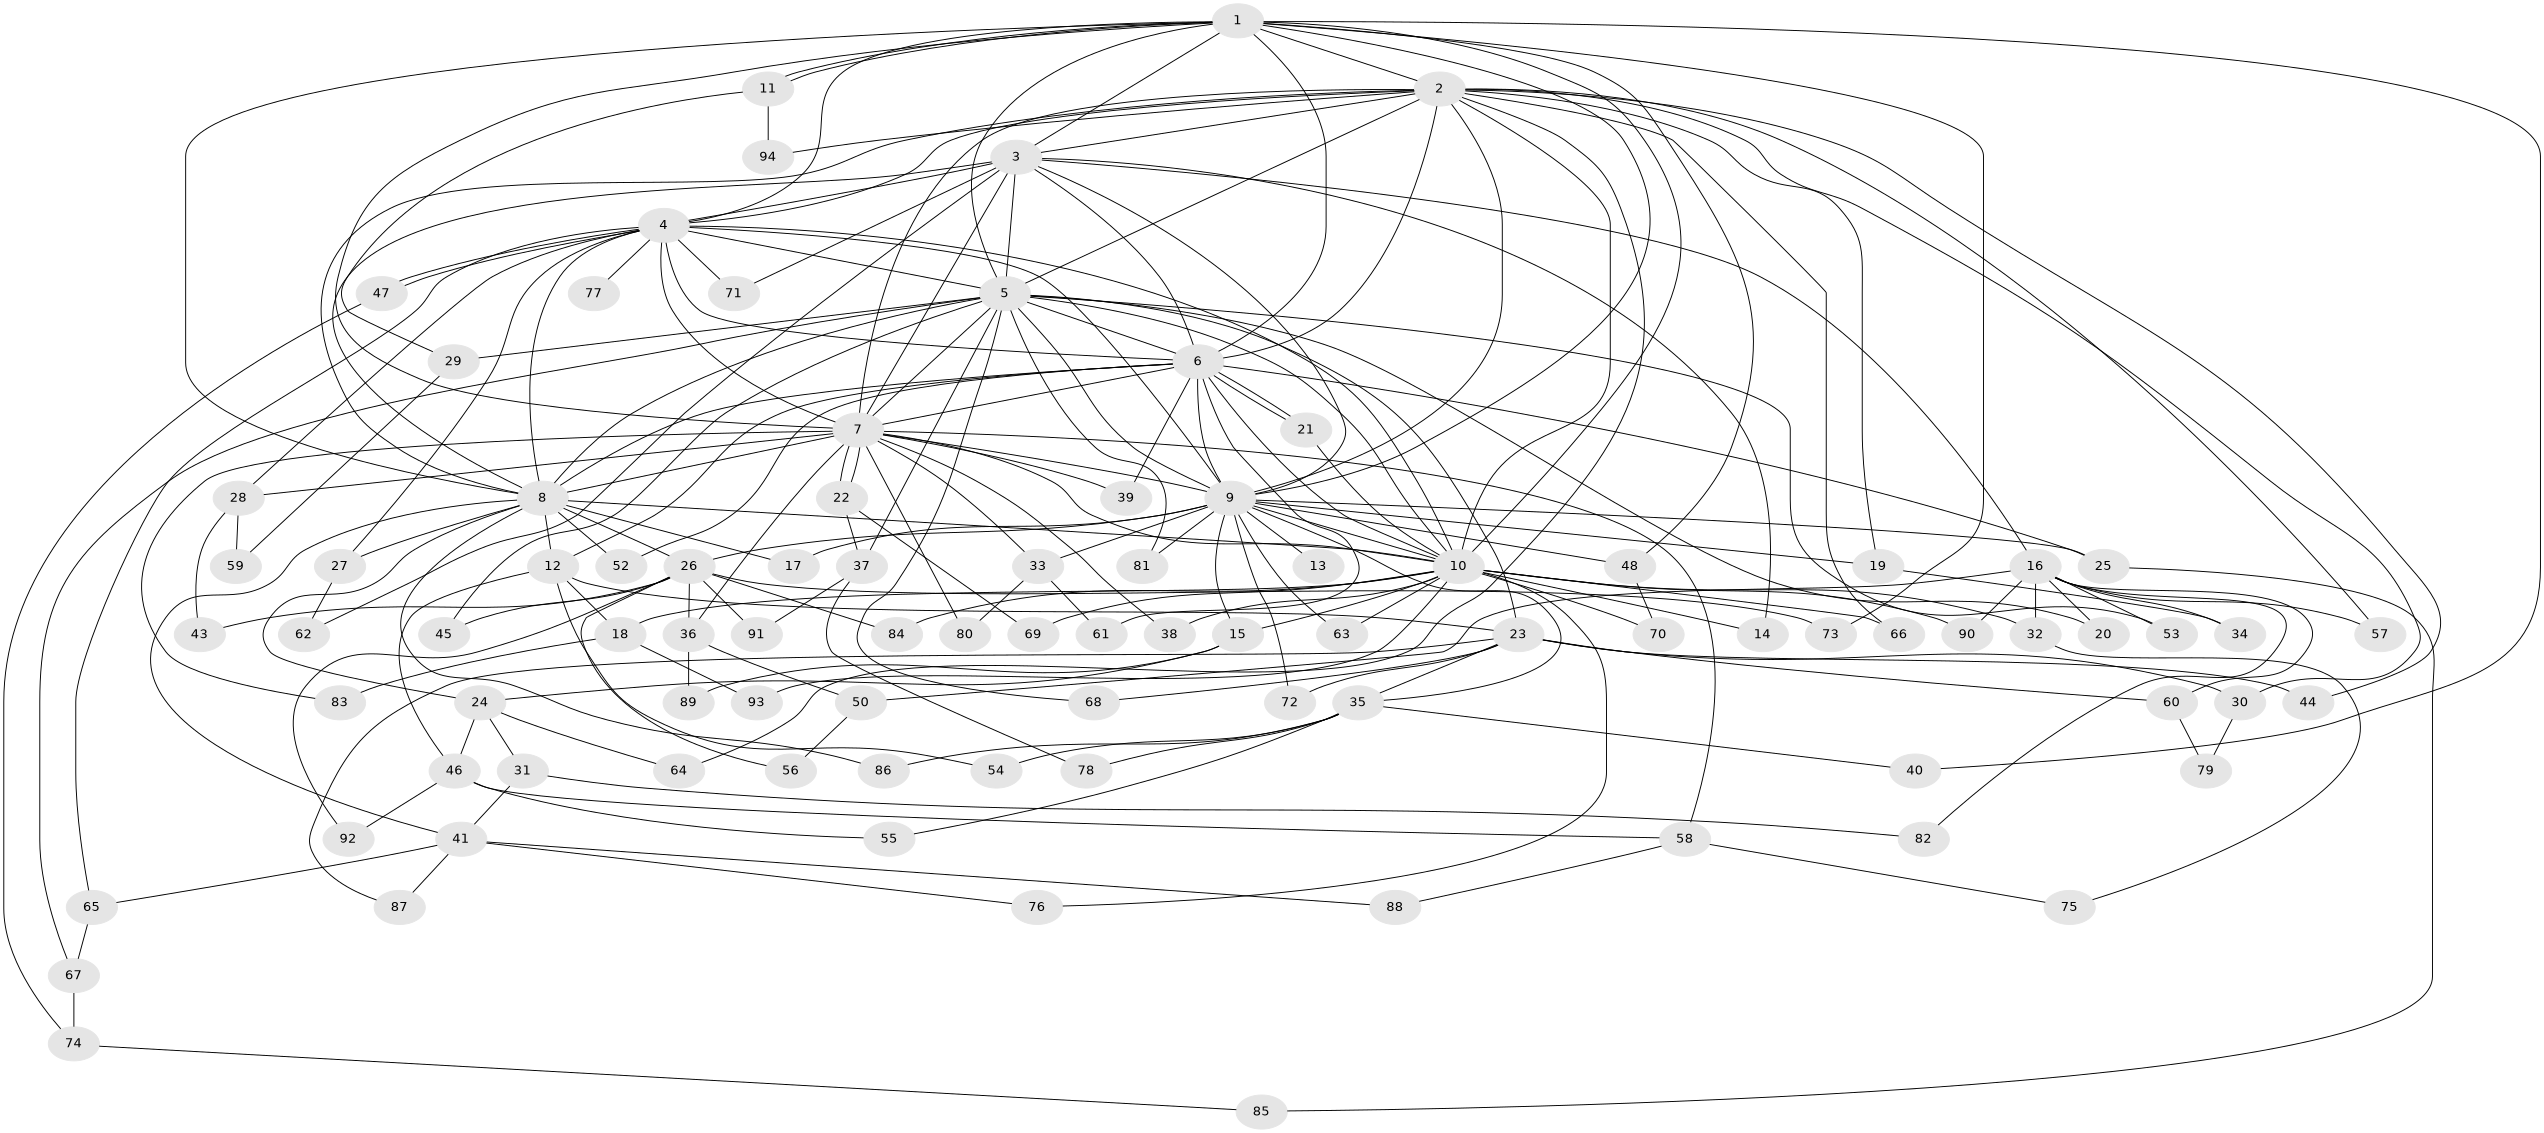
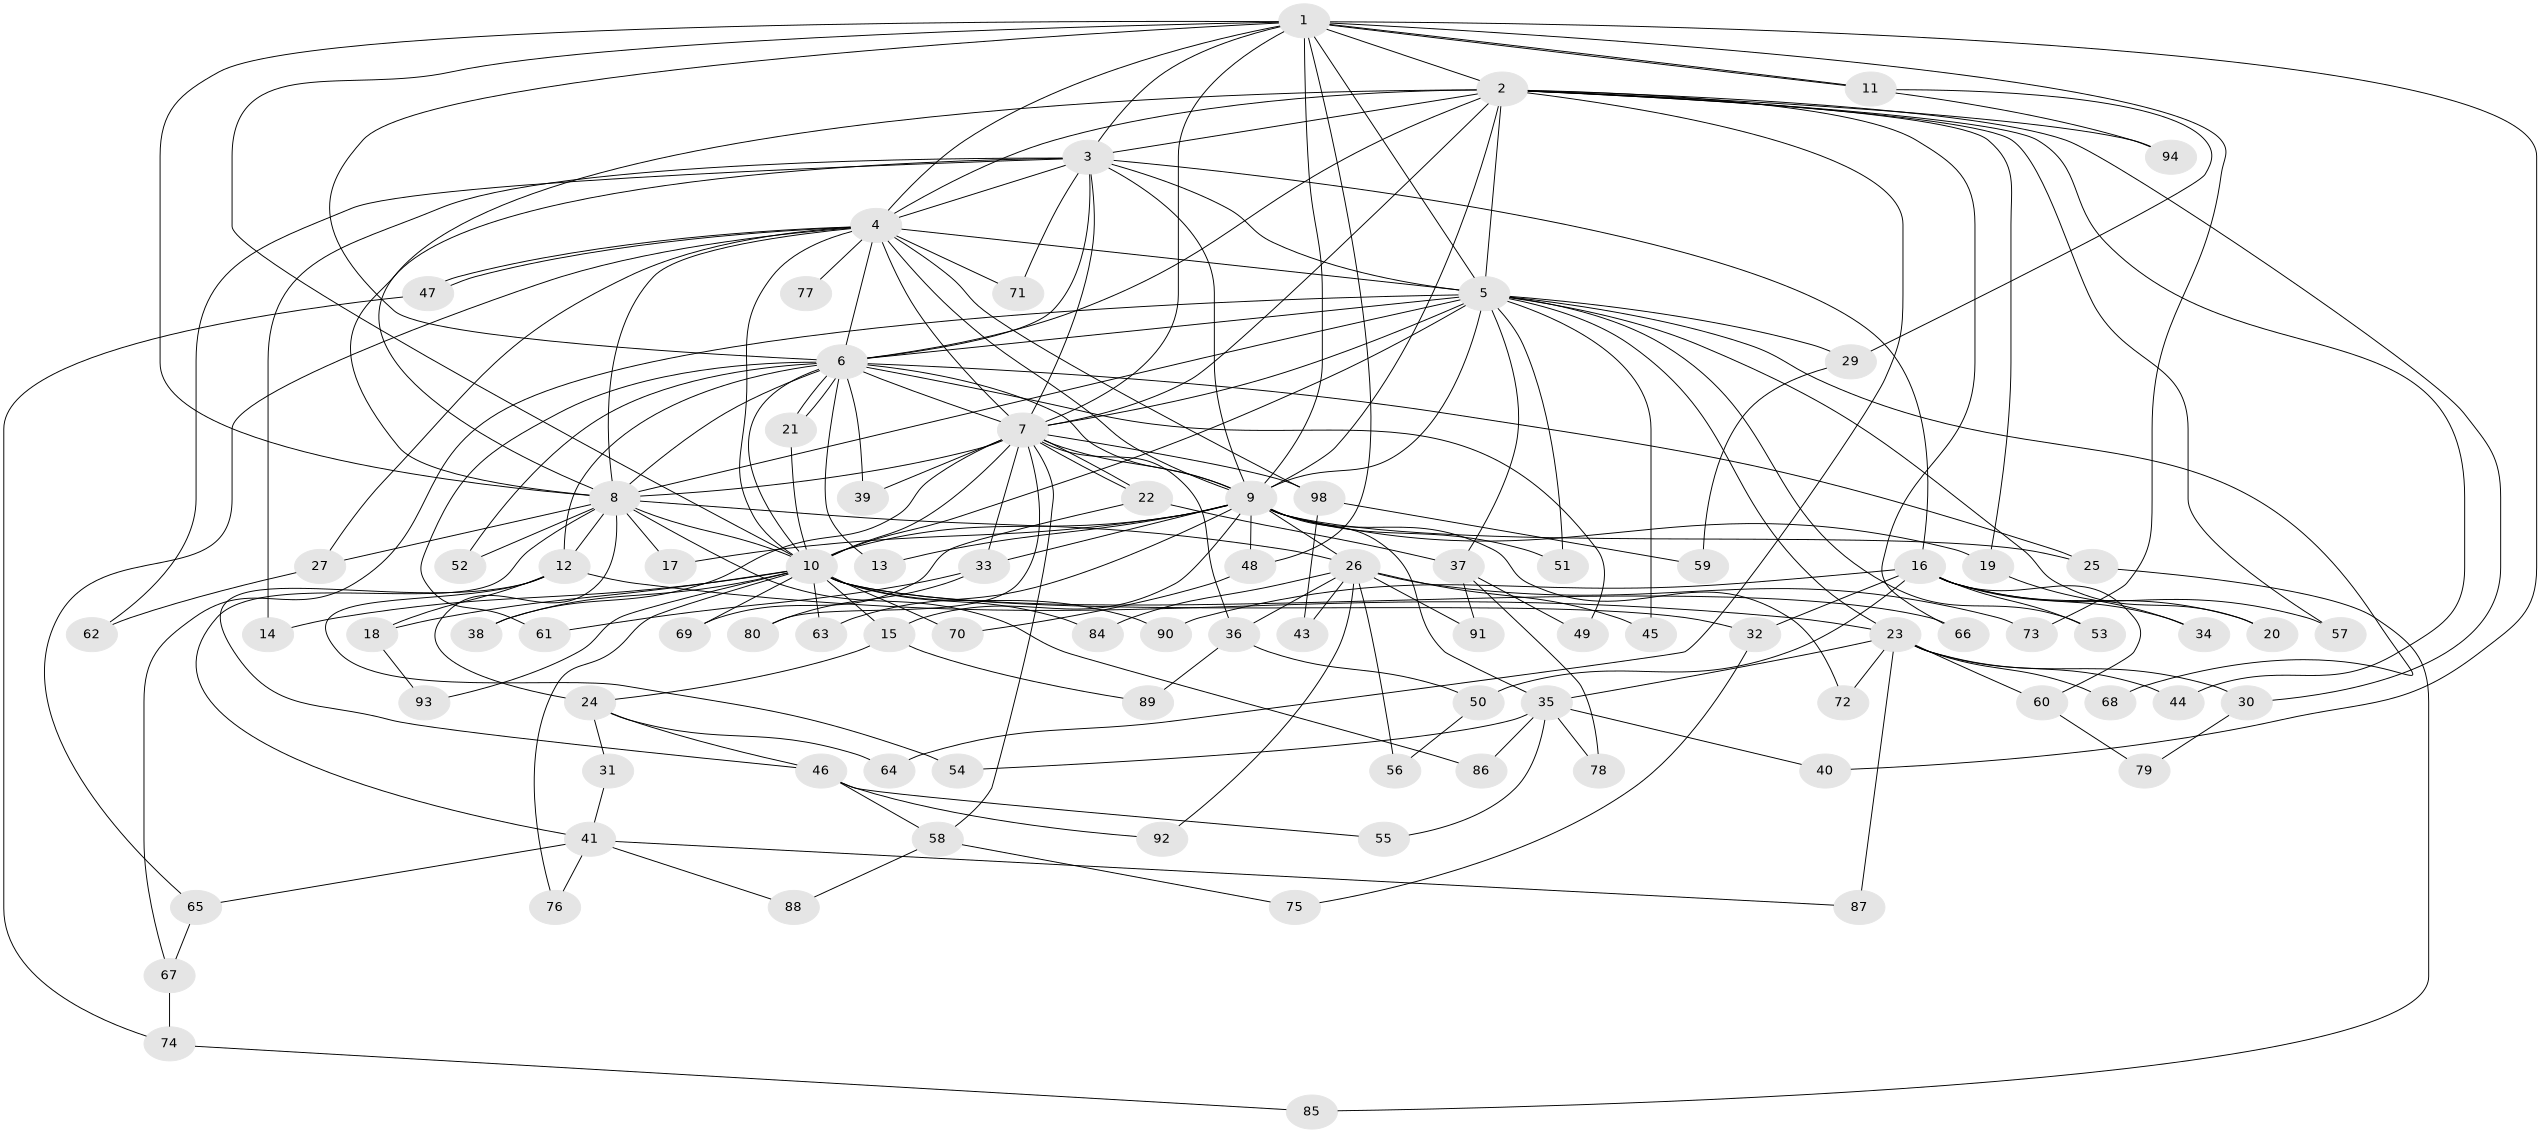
edge "2" -- "10": removed
edge "6" -- "13": added
node "28": label "28" -> "98"
node "81": label "81" -> "51"
node "49": added
node "83": removed
node "82": removed
